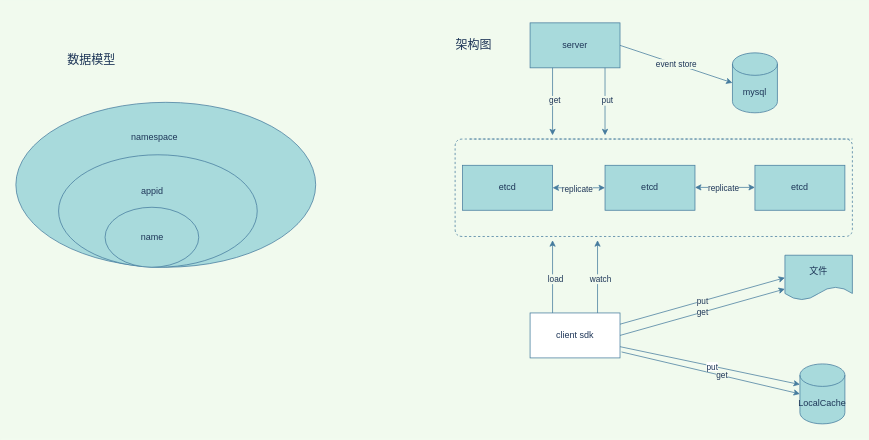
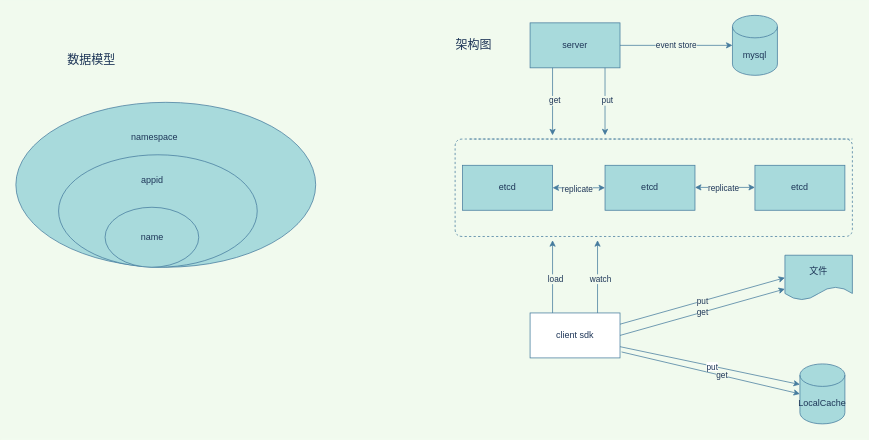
node "mysql": moved (755, 83) -> (755, 45)
node "appid": moved (152, 192) -> (152, 180)
